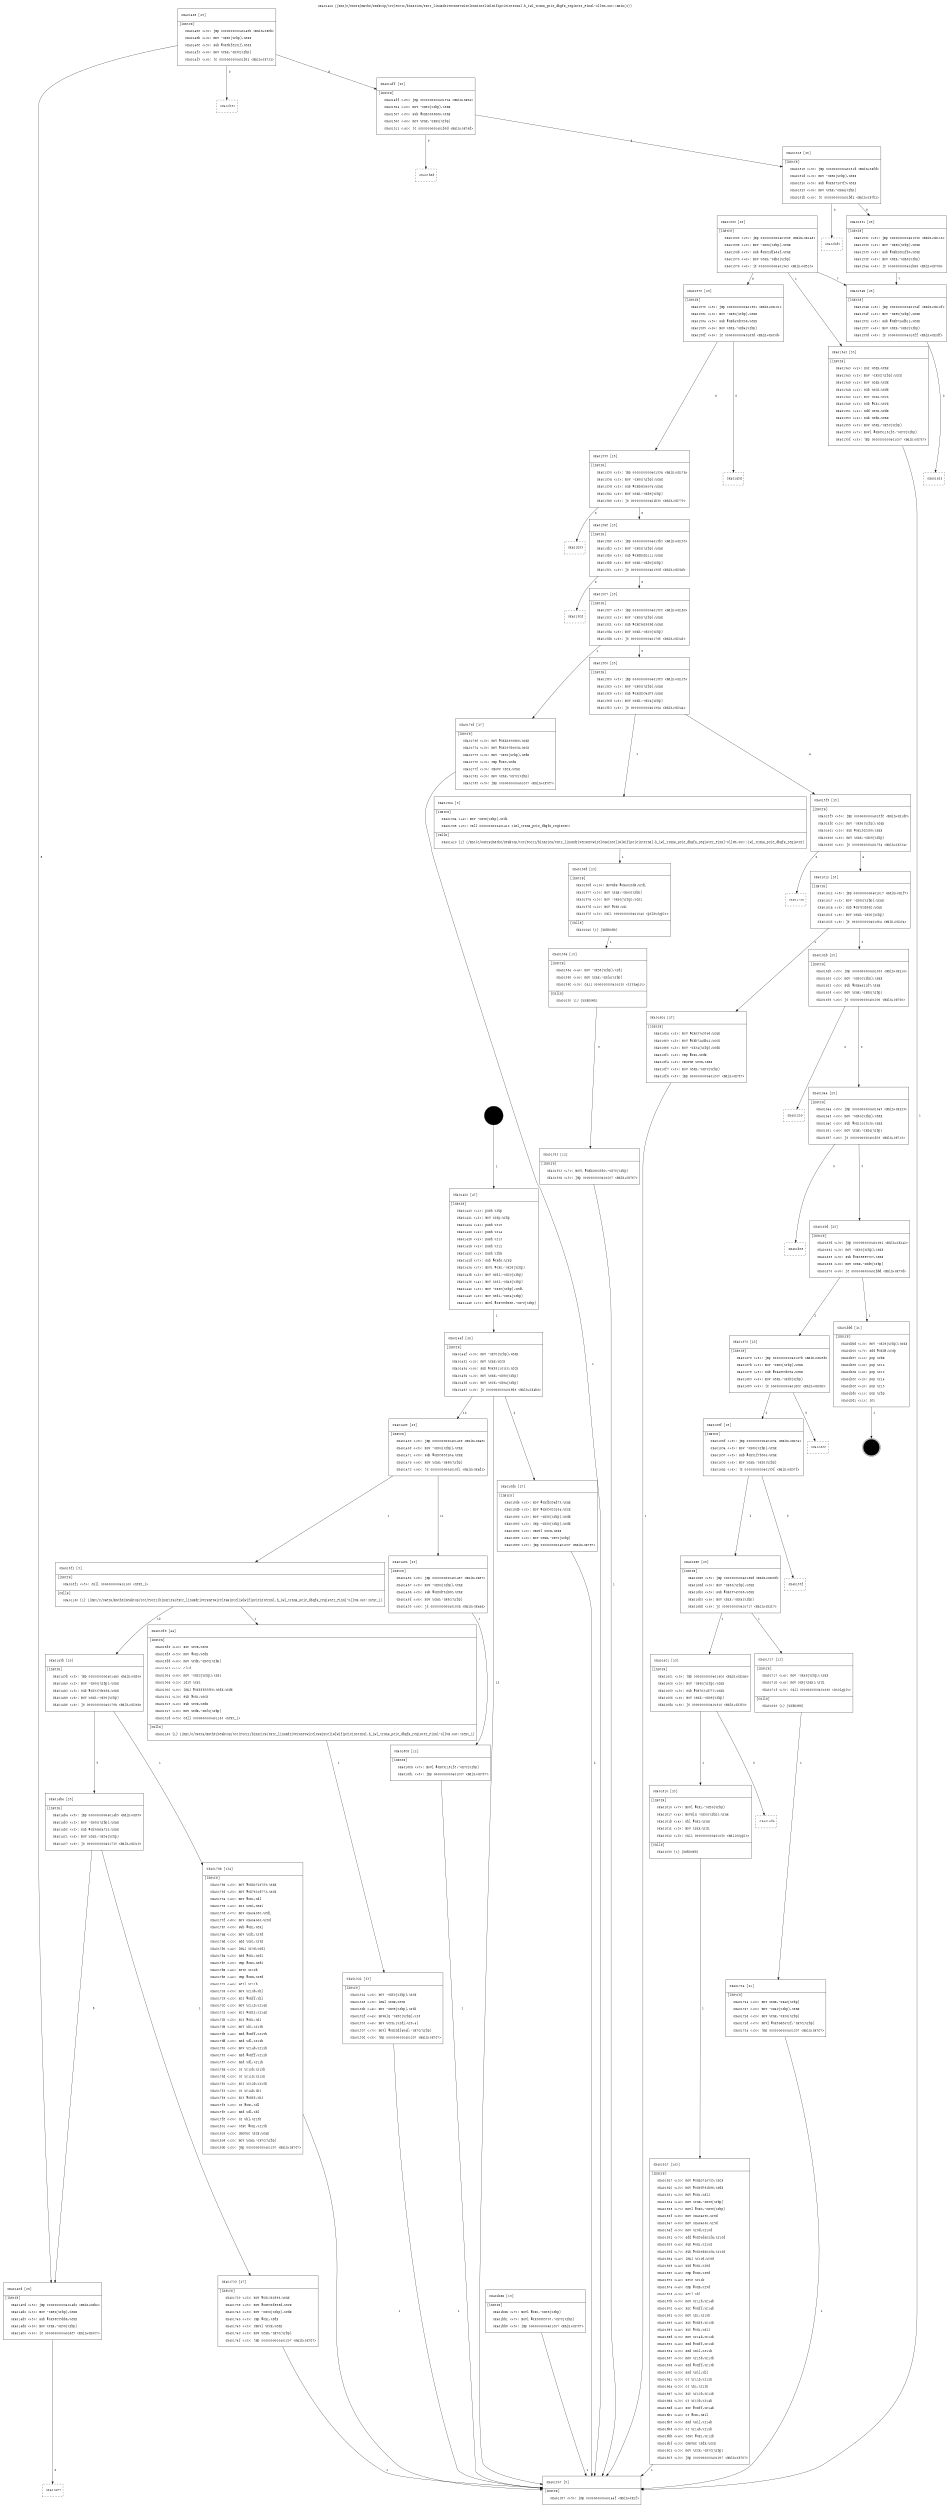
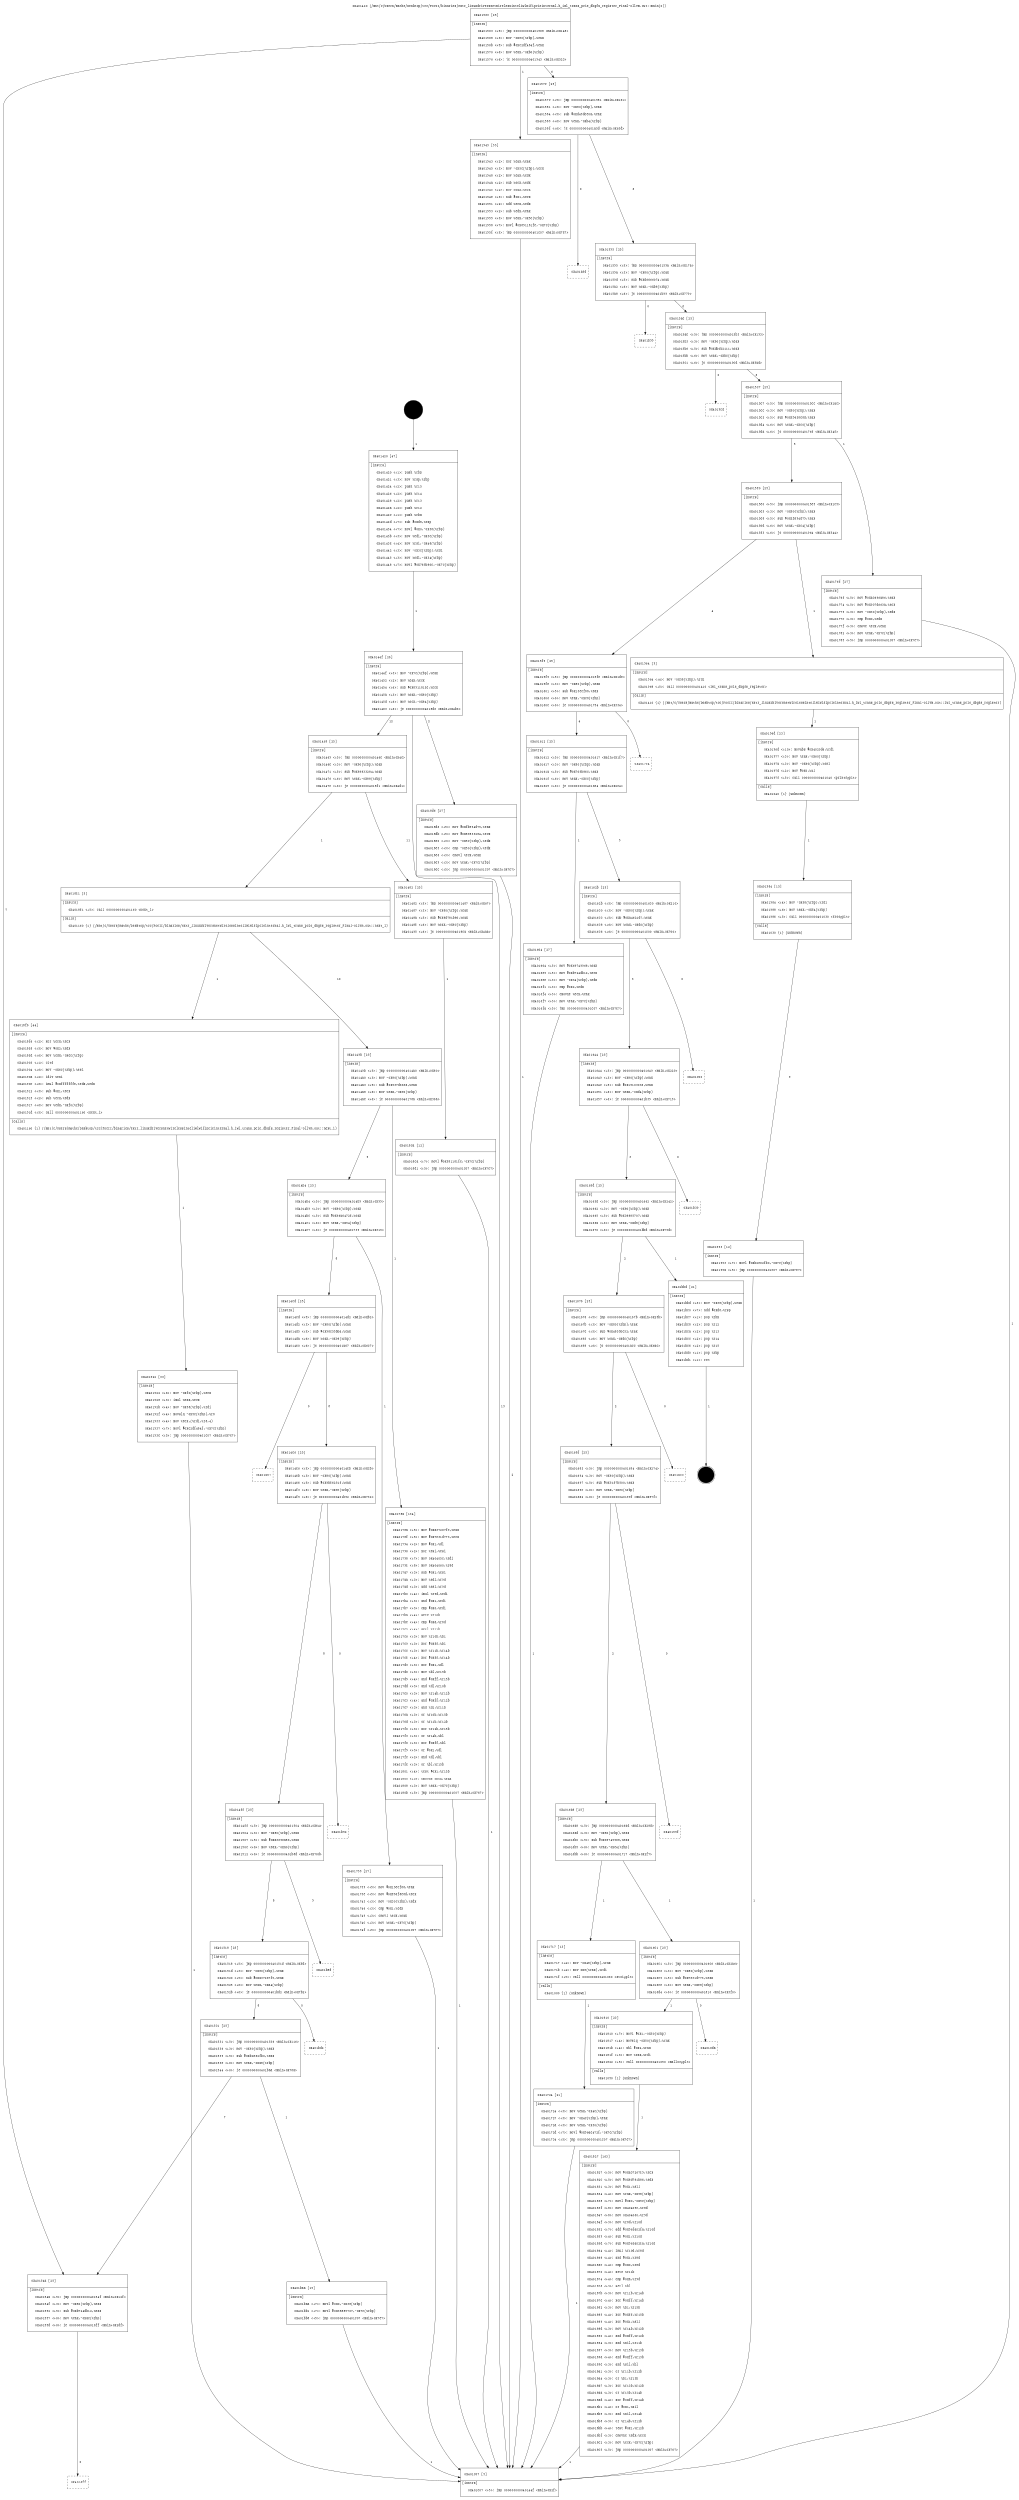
edge "0x4014e6 [25]" -> "0x4014cd [25]": reversed
edge "0x401531 [25]" -> "0x401baa [19]": added, label "1"
